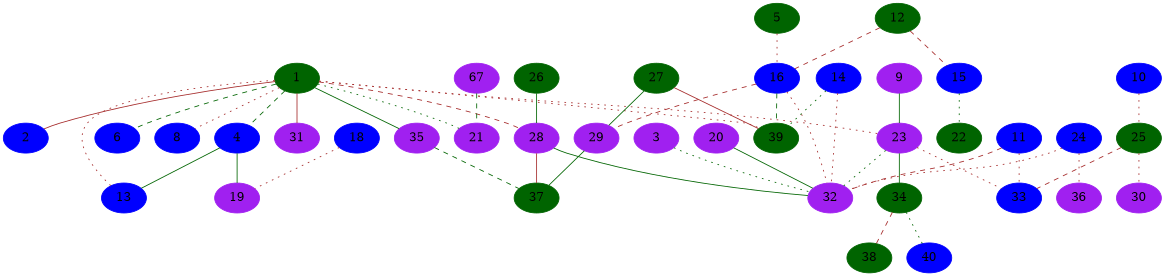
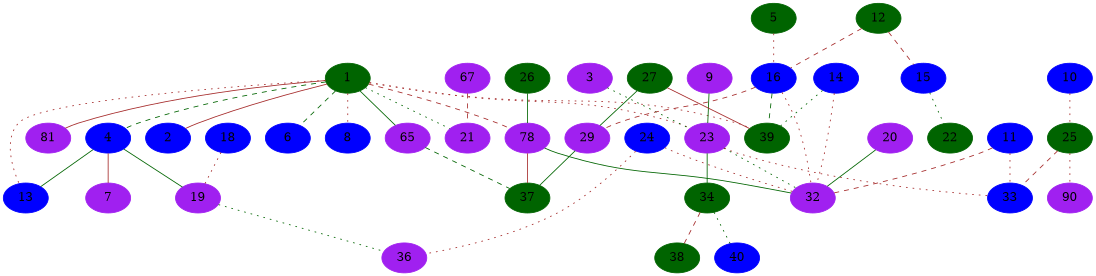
edge "67" -- "21": color darkgreen -> brown
node "31": label "31" -> "81"
node "35": label "35" -> "65"
node "28": label "28" -> "78"
edge "3" -- "32": now "3" -- "23"
node "7": added
node "30": label "30" -> "90"
edge "19" -- "36": added
